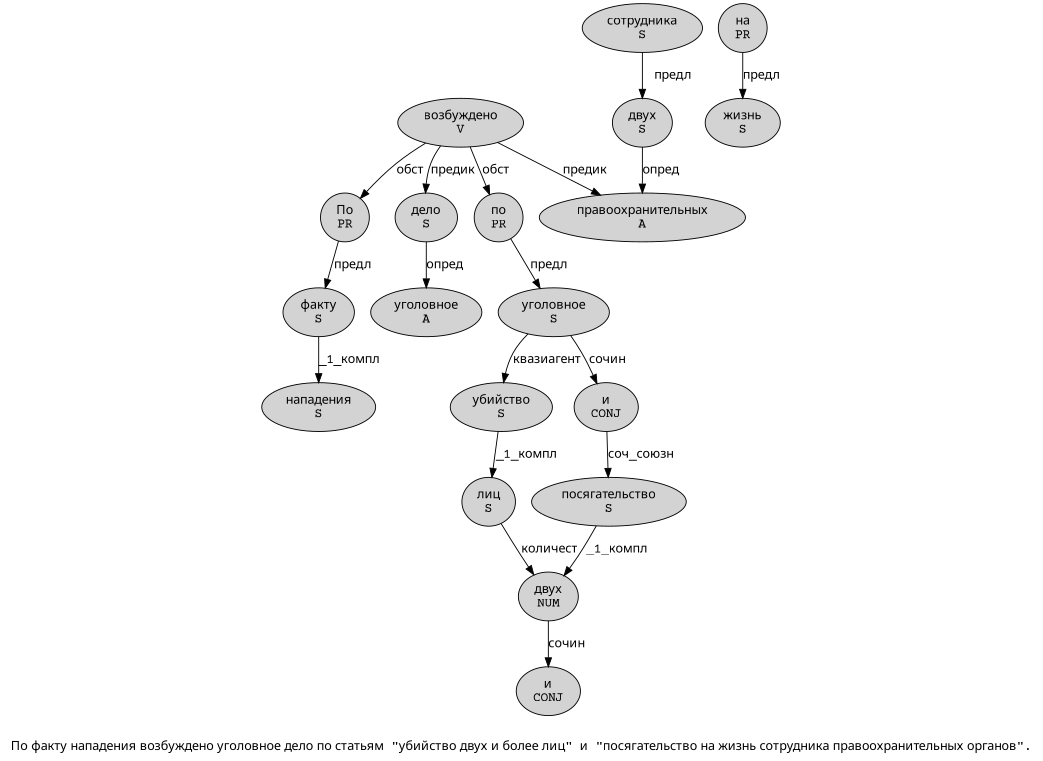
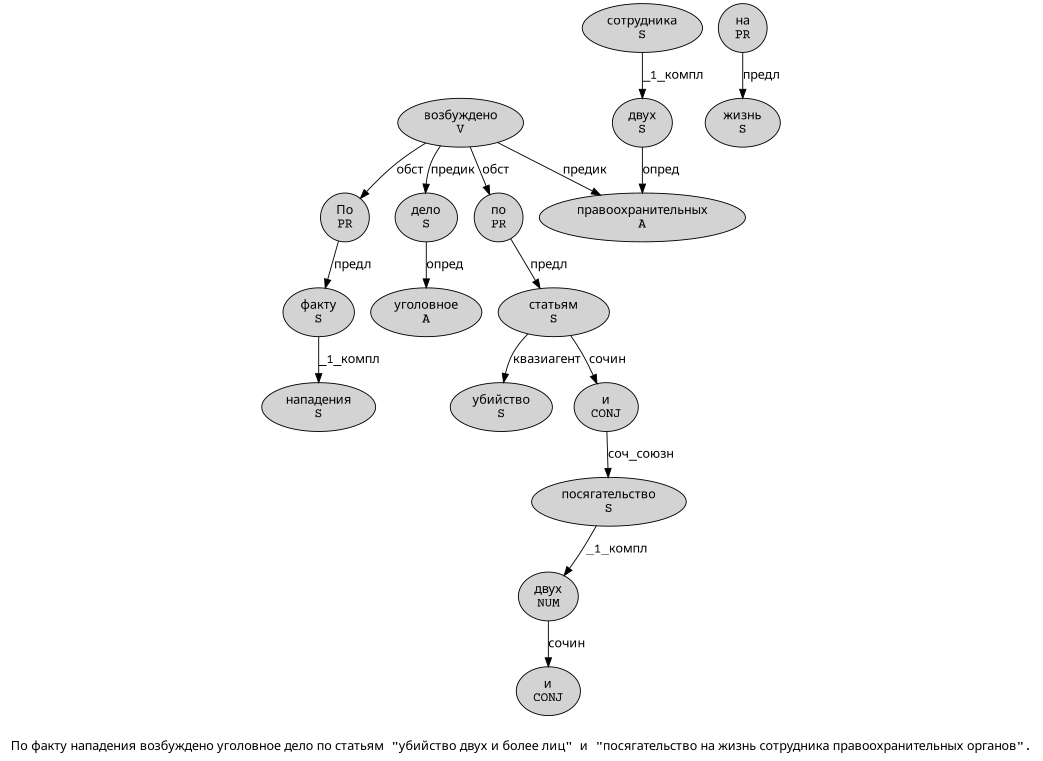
edge "сотрудника S" -> "двух S": label "предл" -> "_1_компл"
node "уголовное S": label "уголовное S" -> "статьям S"
node "лиц S": removed
